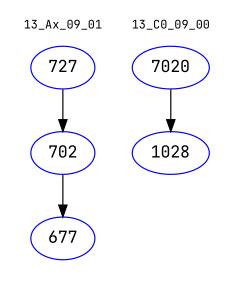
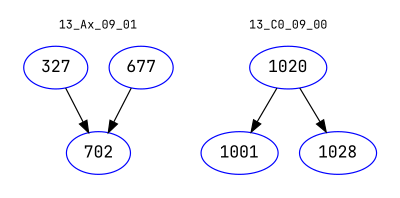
node "727": label "727" -> "327"
node "7020": label "7020" -> "1020"
node "1001": added
edge "702" -> "677": reversed
